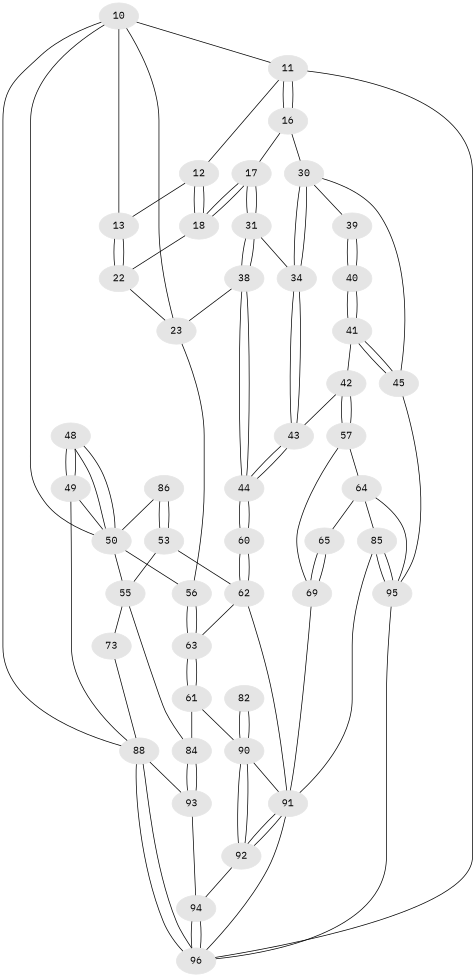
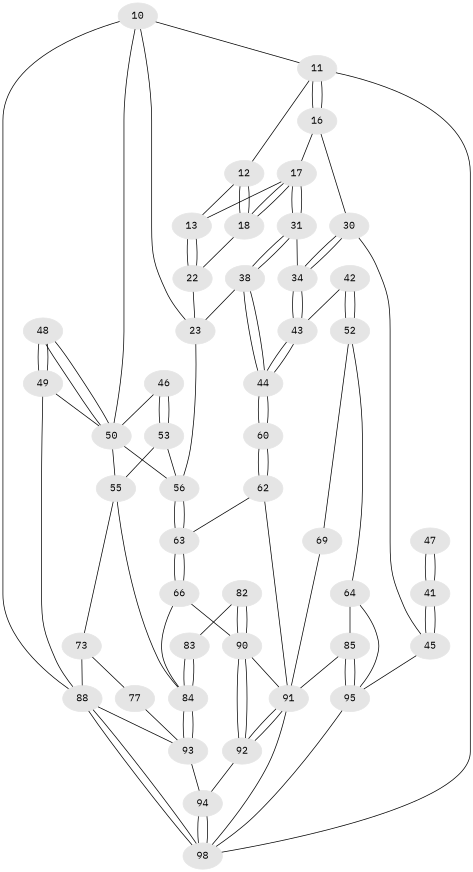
edge "10" -- "13": now "17" -- "13"
node "39": removed
node "40": label "40" -> "47"
edge "41" -- "42": removed
node "57": label "57" -> "52"
node "86": label "86" -> "46"
node "65": removed
edge "53" -- "62": now "53" -- "56"
node "83": added
node "77": added
node "61": label "61" -> "66"
node "96": label "96" -> "98"
